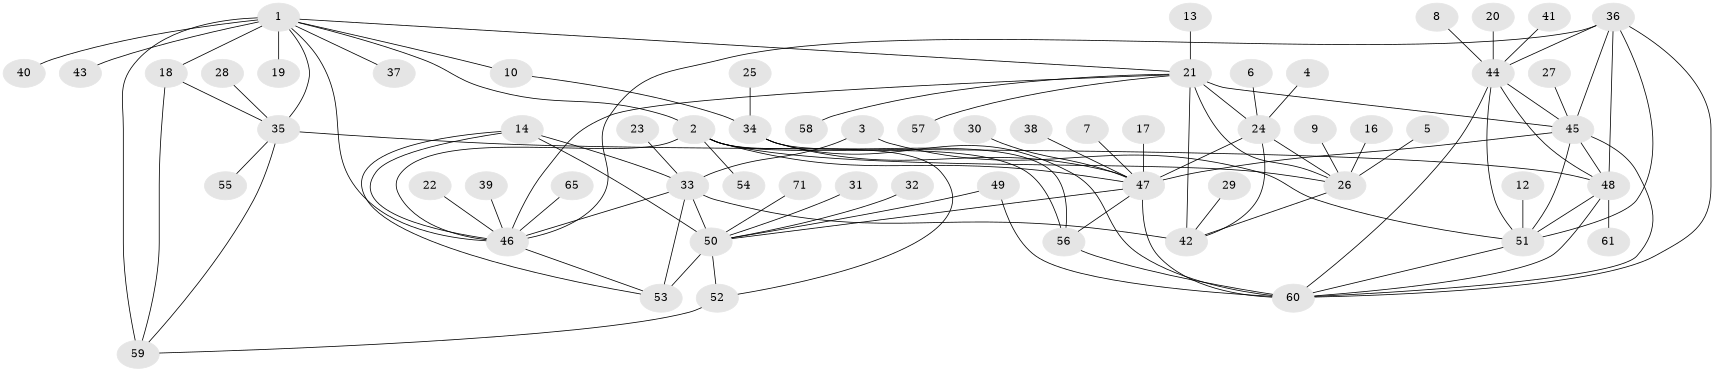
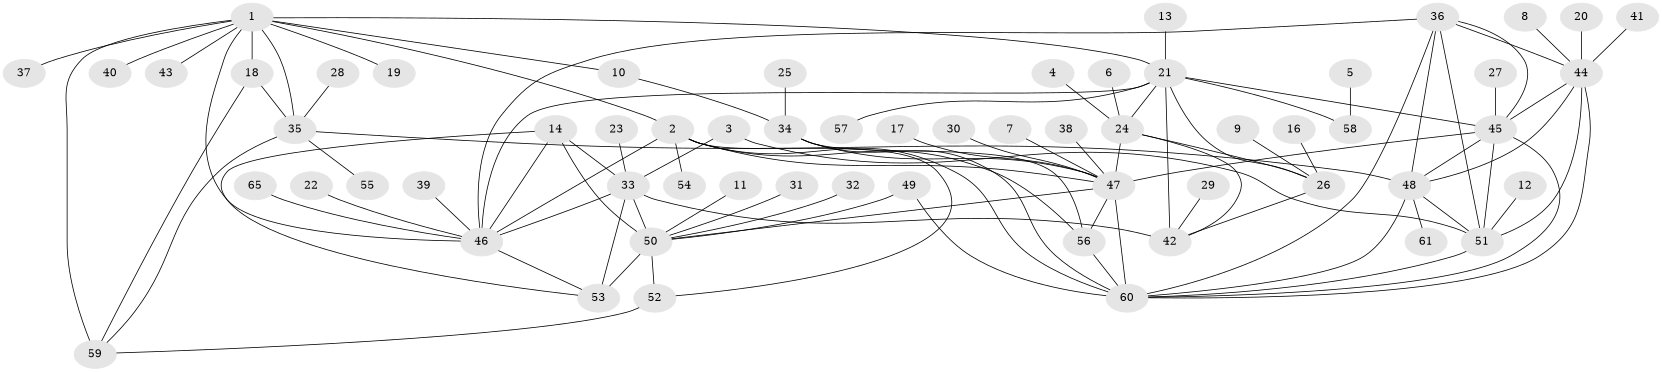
edge "5" -- "26": now "5" -- "58"
edge "2" -- "26": now "2" -- "60"
node "71": label "71" -> "11"
